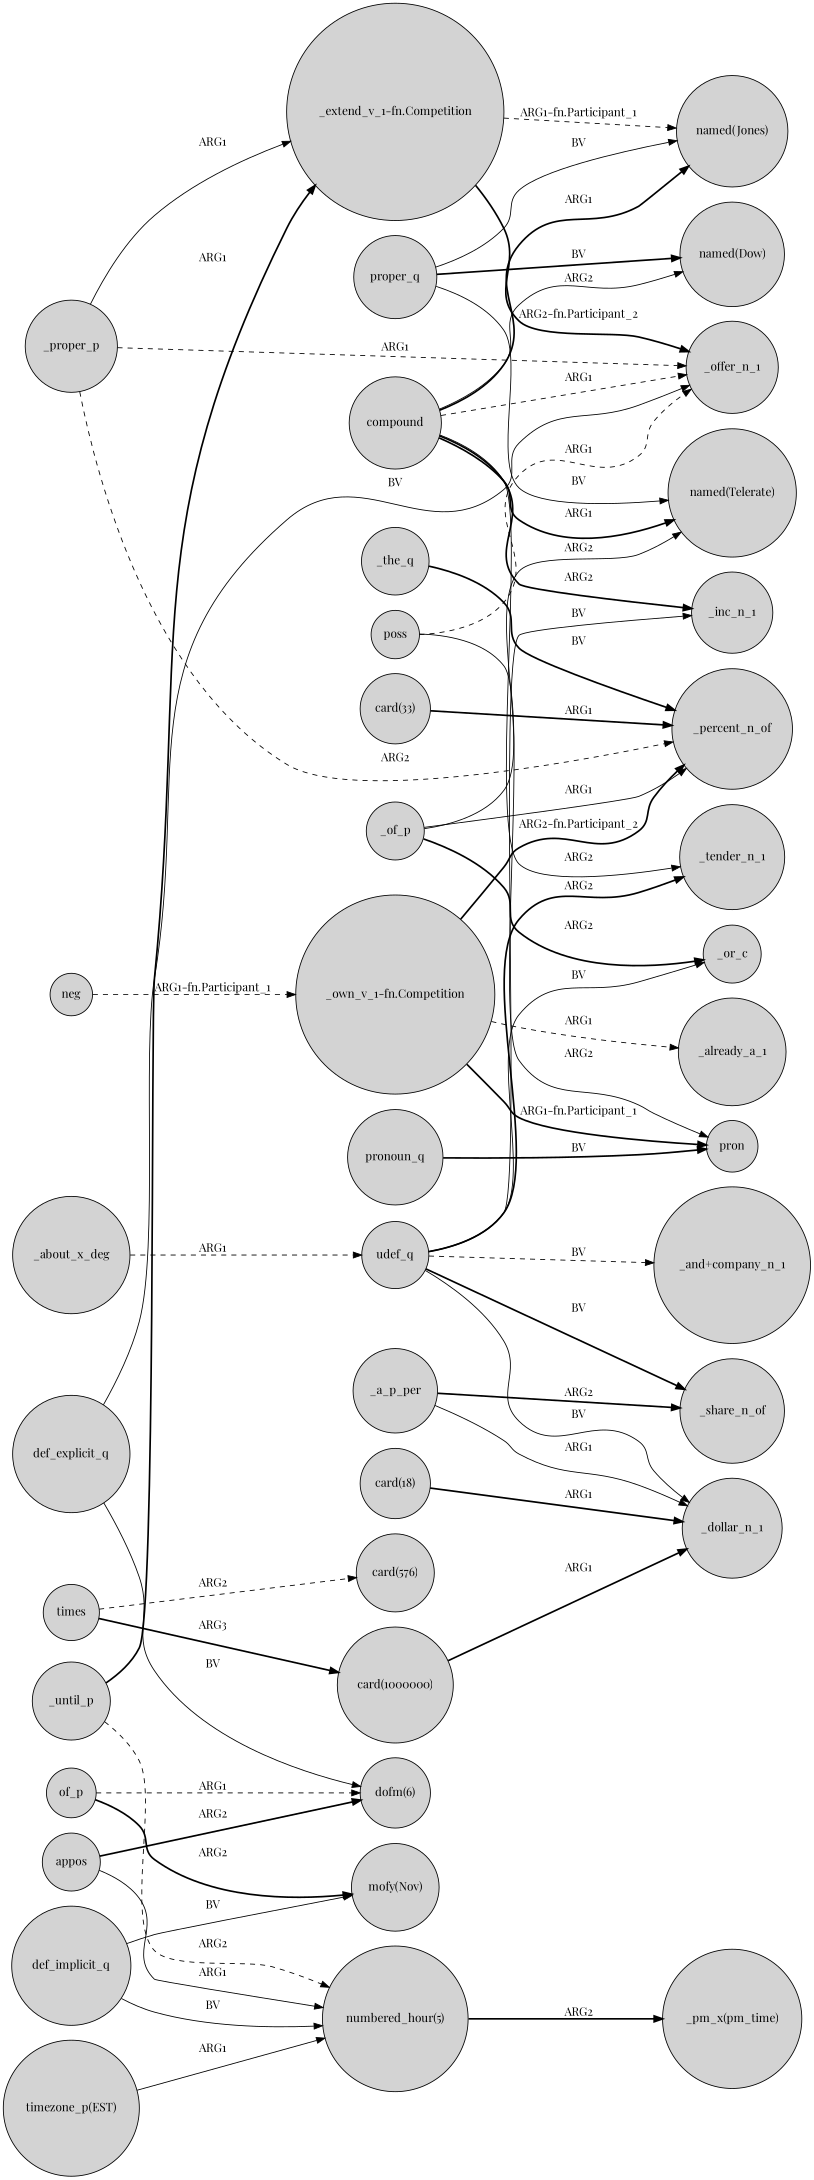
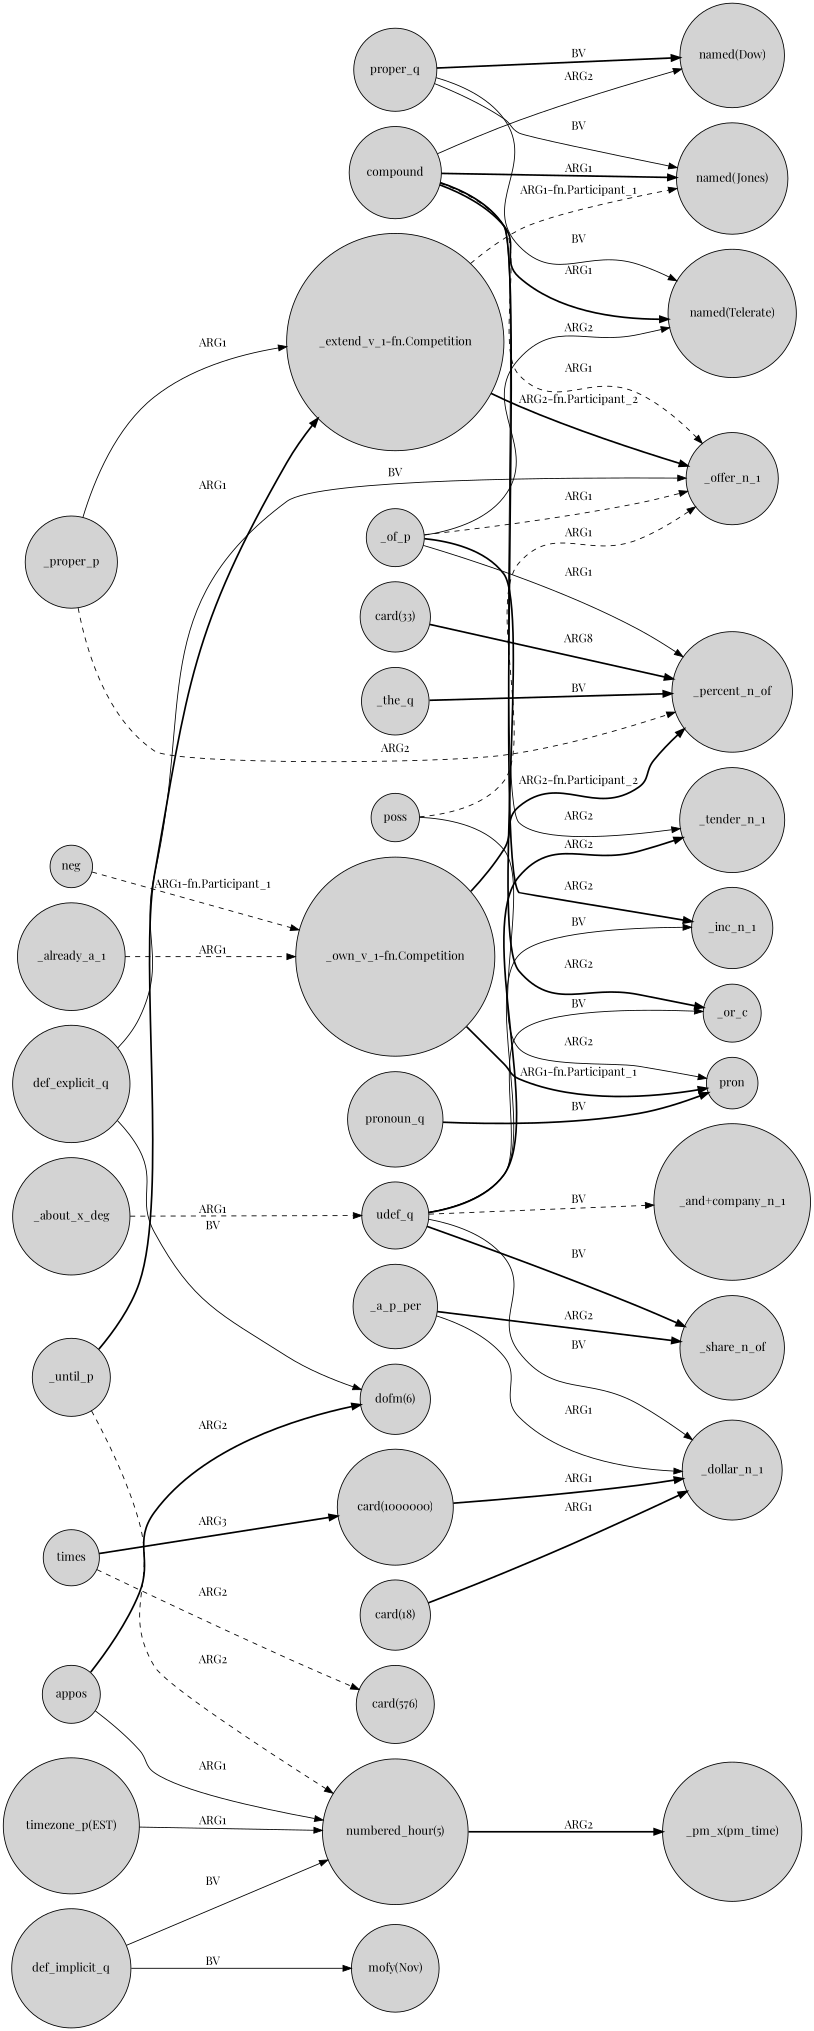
edge "_proper_p" -> "_offer_n_1": now "_of_p" -> "_offer_n_1"
edge "card(33)" -> "_percent_n_of": label "ARG1" -> "ARG8"
edge "_own_v_1-fn.Competition" -> "_already_a_1": reversed
node "of_p": removed
